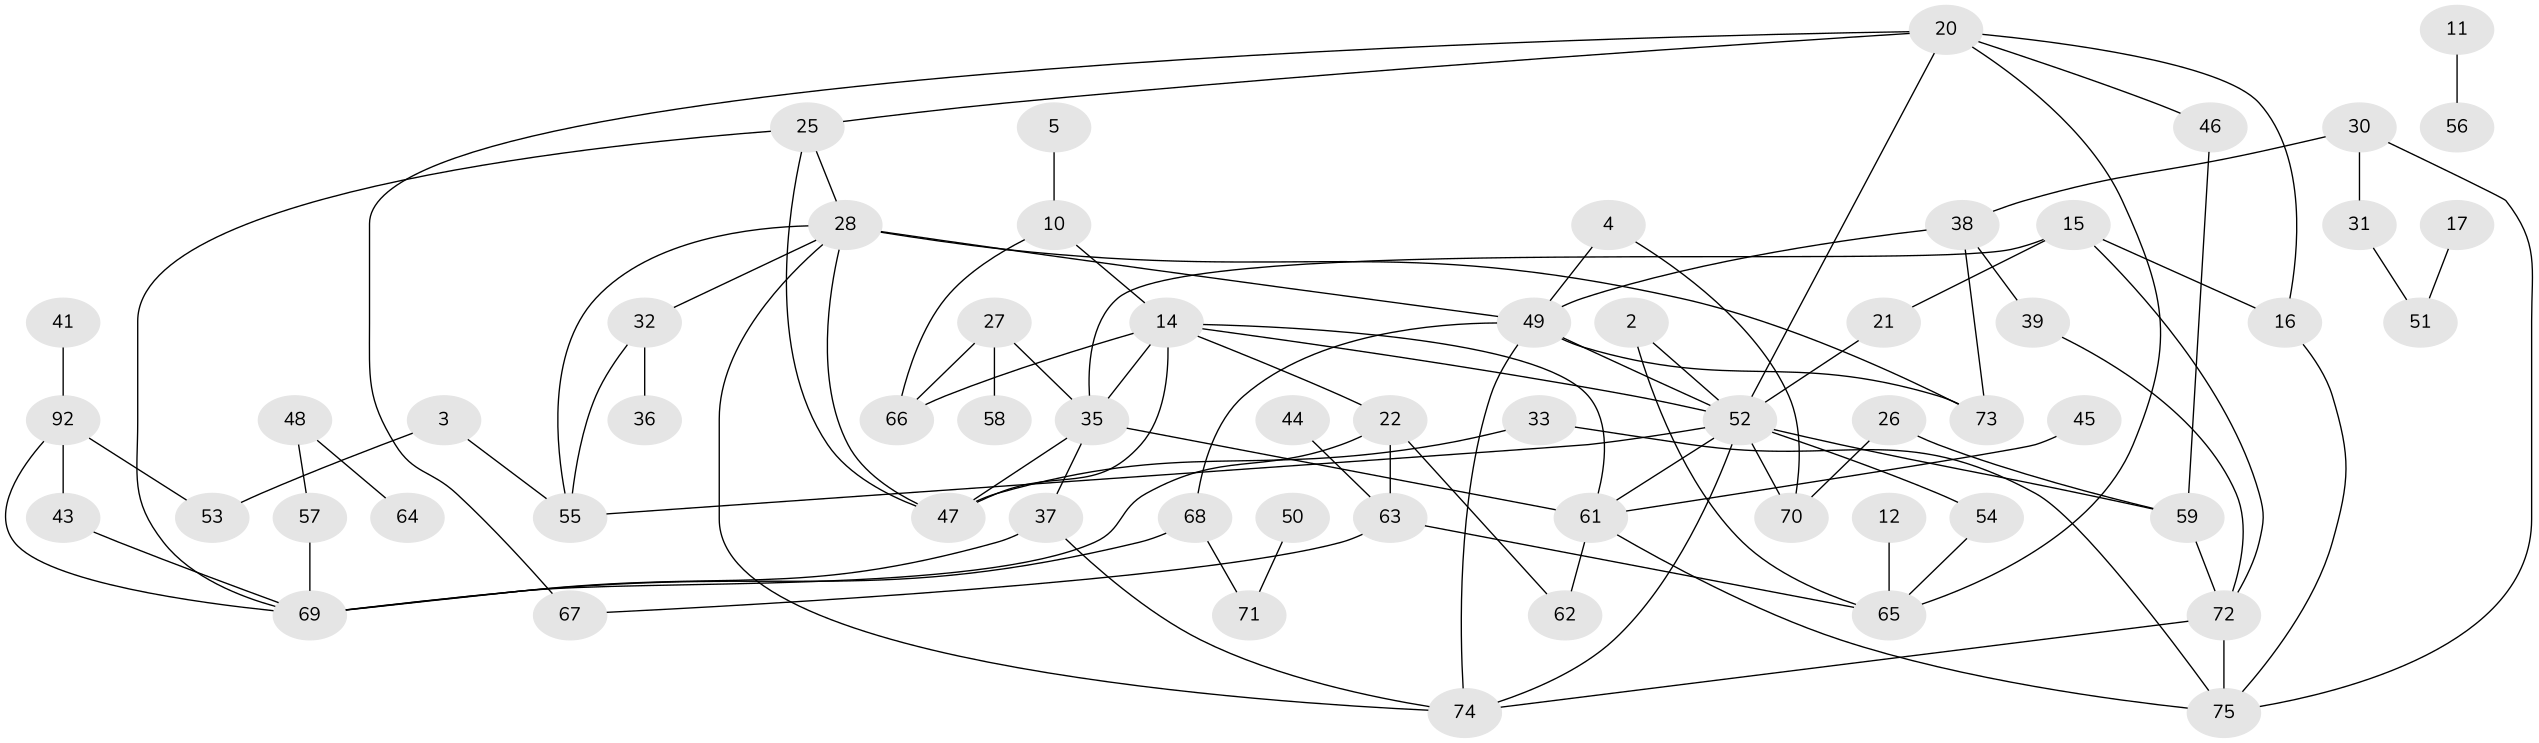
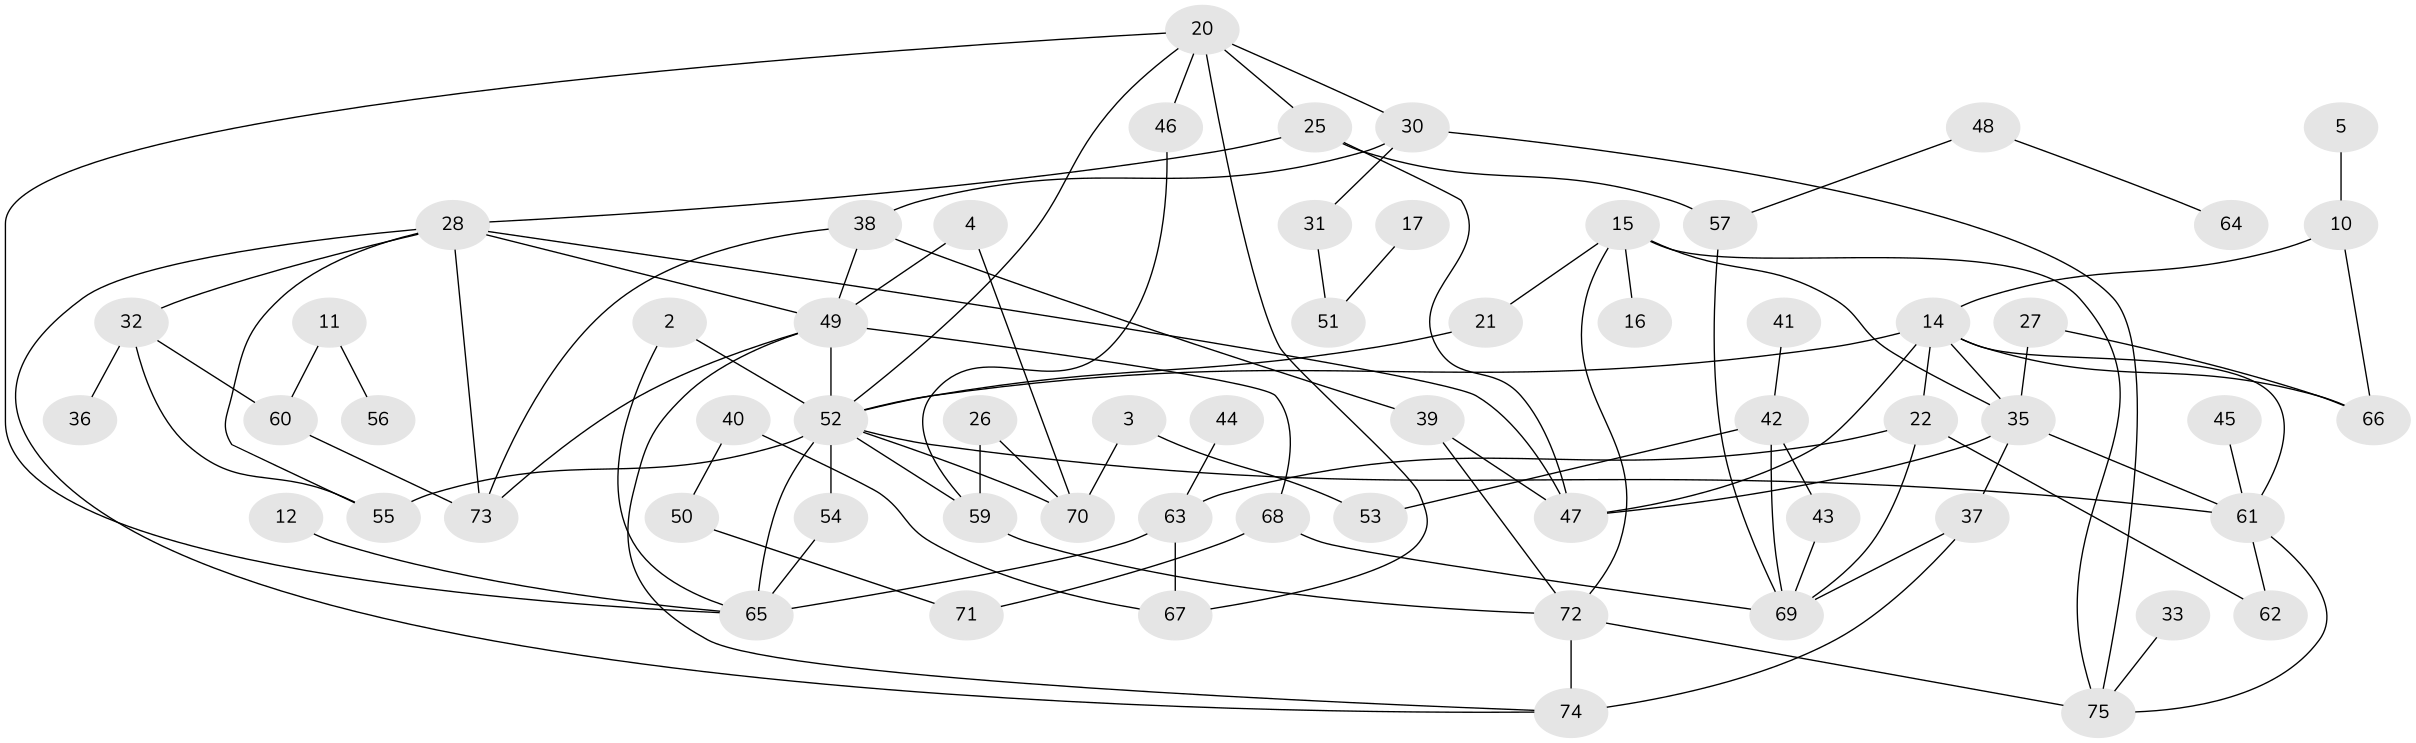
edge "20" -- "16": now "20" -- "30"
edge "25" -- "69": now "25" -- "57"
node "92": label "92" -> "42"
node "60": added
node "40": added
node "58": removed
edge "33" -- "47": now "39" -- "47"
edge "3" -- "55": now "3" -- "70"
edge "16" -- "75": now "15" -- "75"
edge "52" -- "74": now "52" -- "65"
